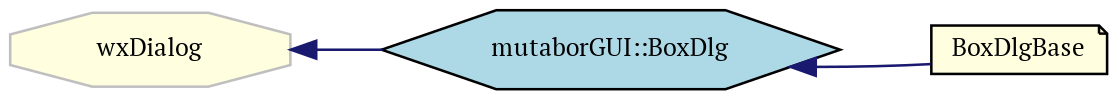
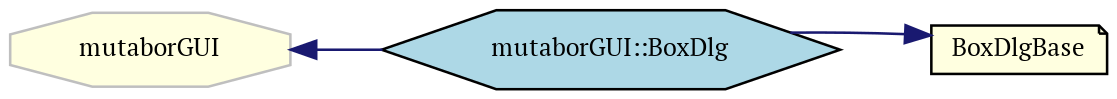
node "wxDialog": label "wxDialog" -> "mutaborGUI"
edge "BoxDlgBase" -> "mutaborGUI::BoxDlg": reversed
